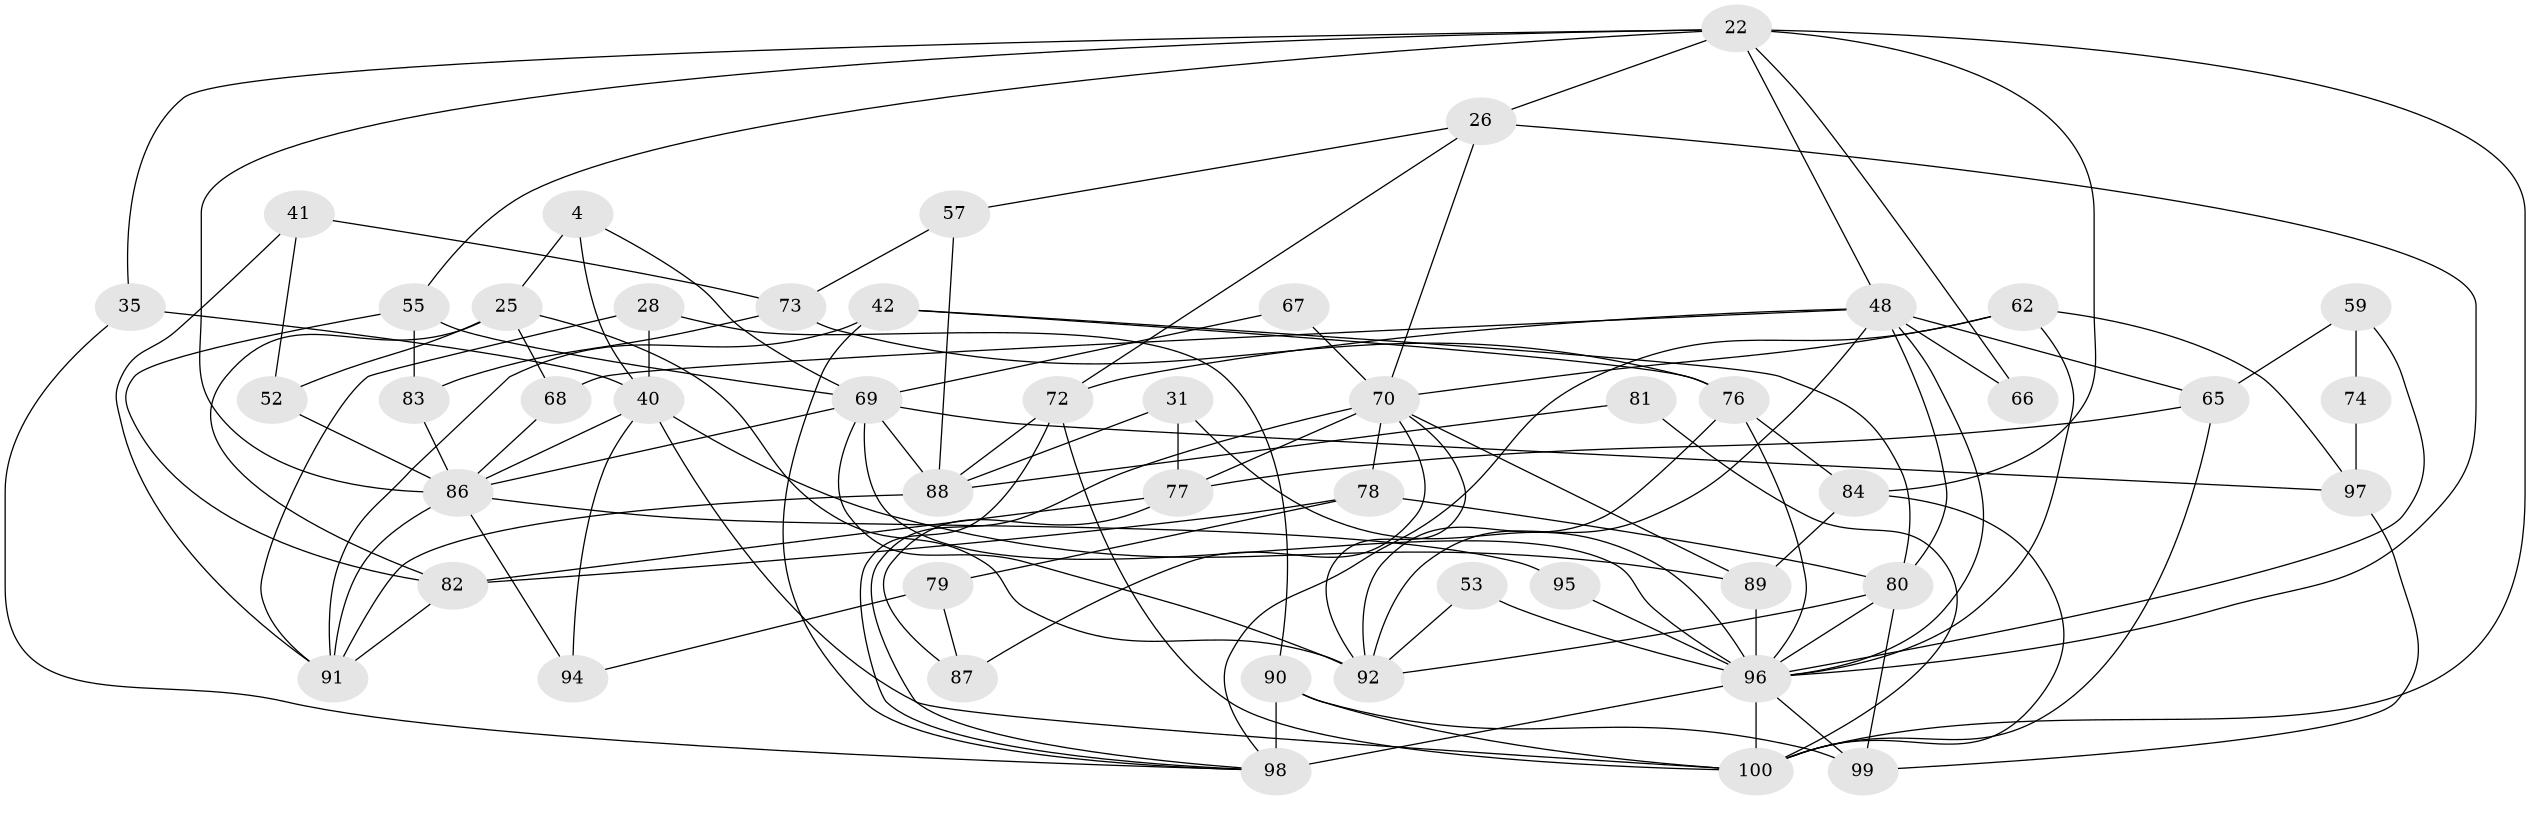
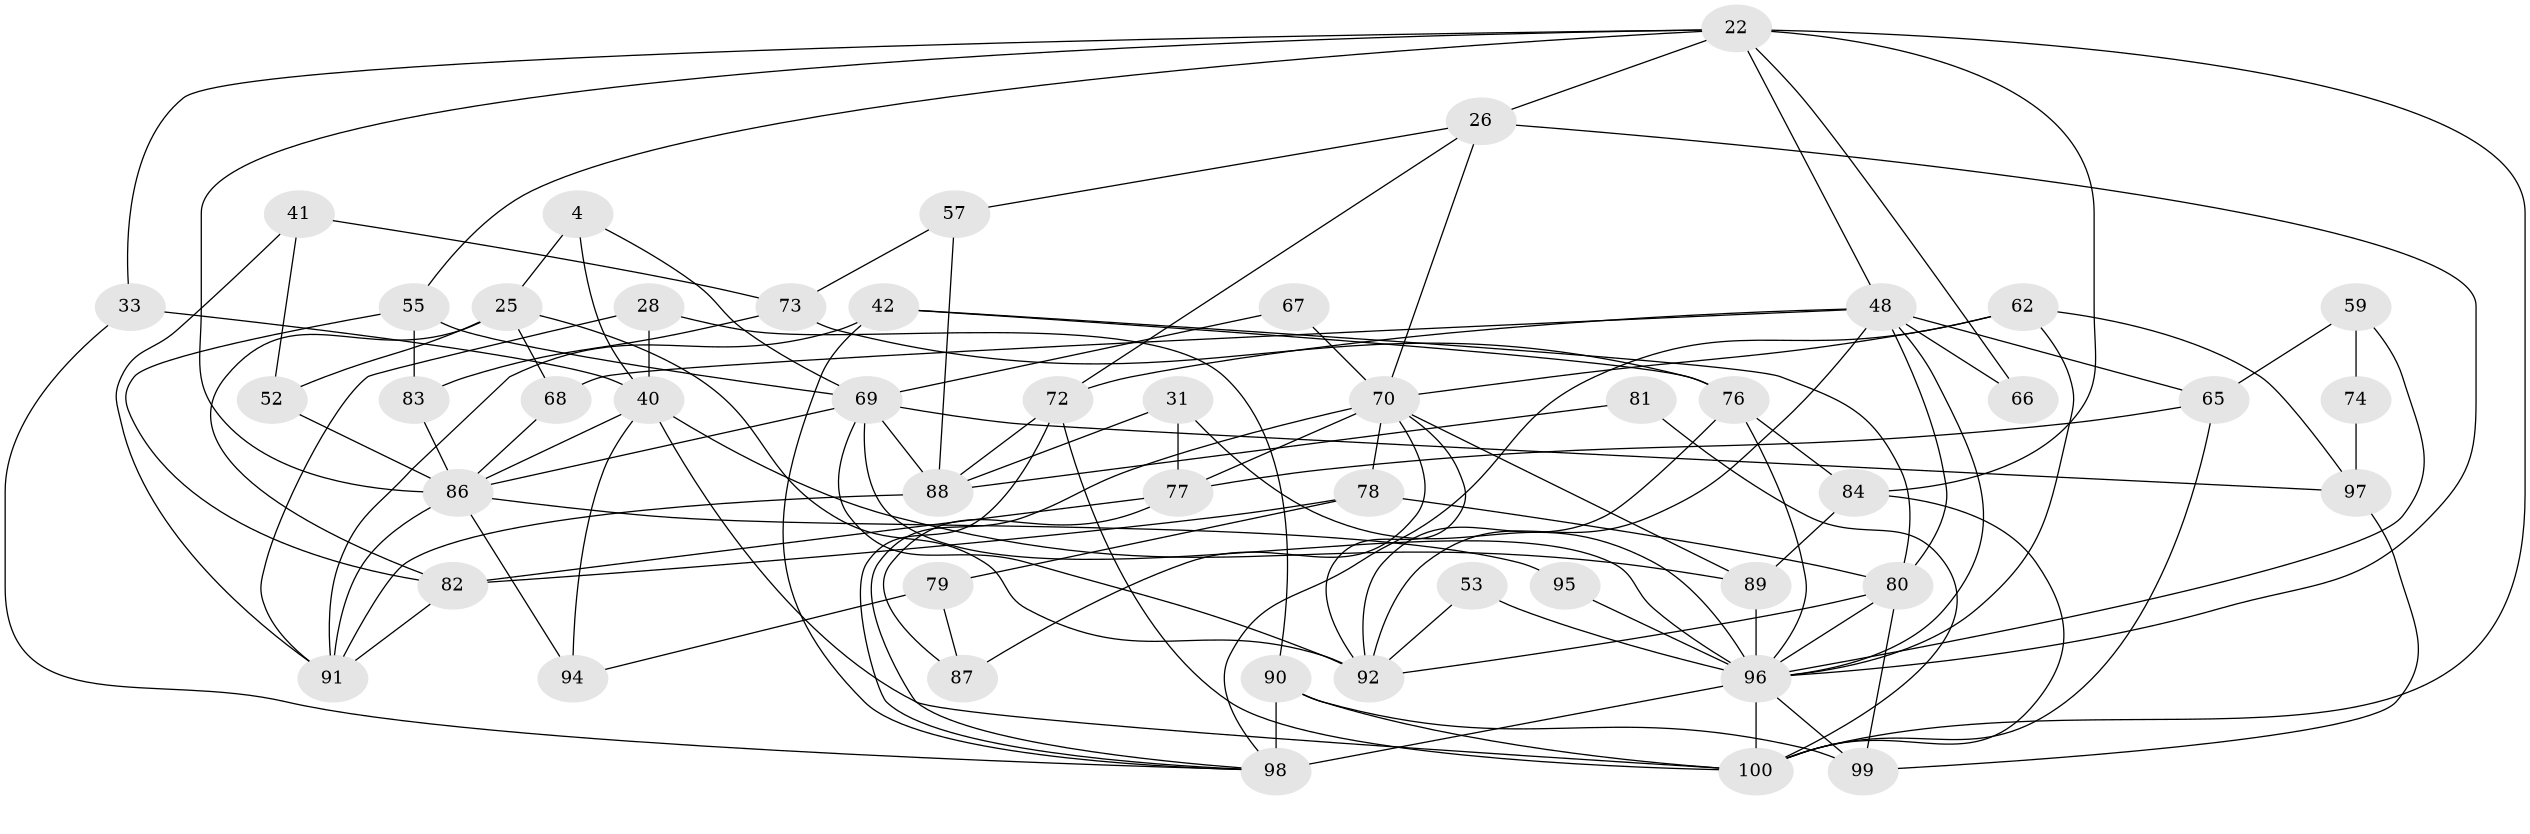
node "35": label "35" -> "33"
